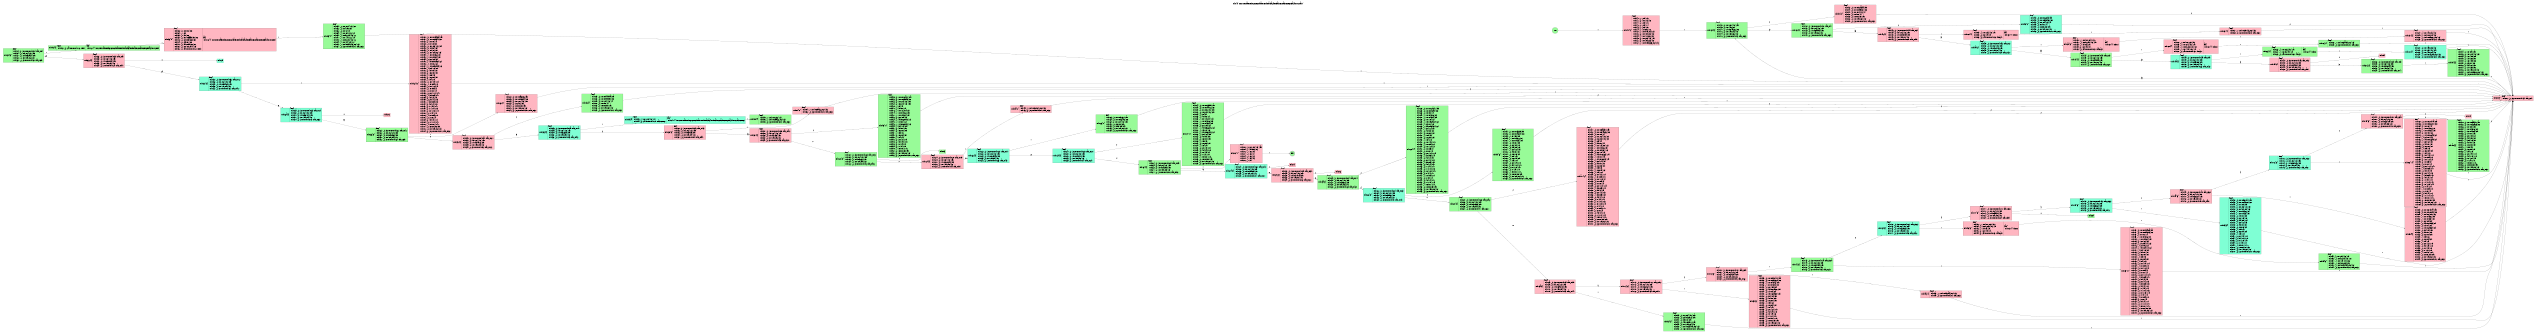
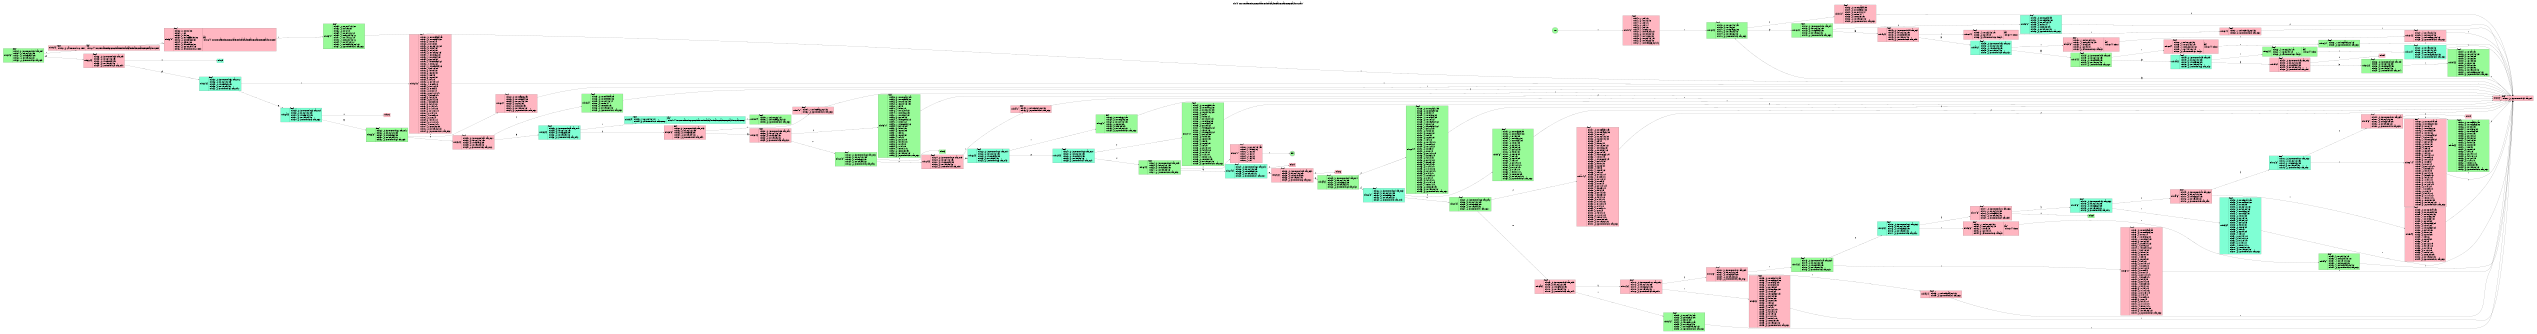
node "0x401b30 [5]": fillcolor palegreen -> lightpink
